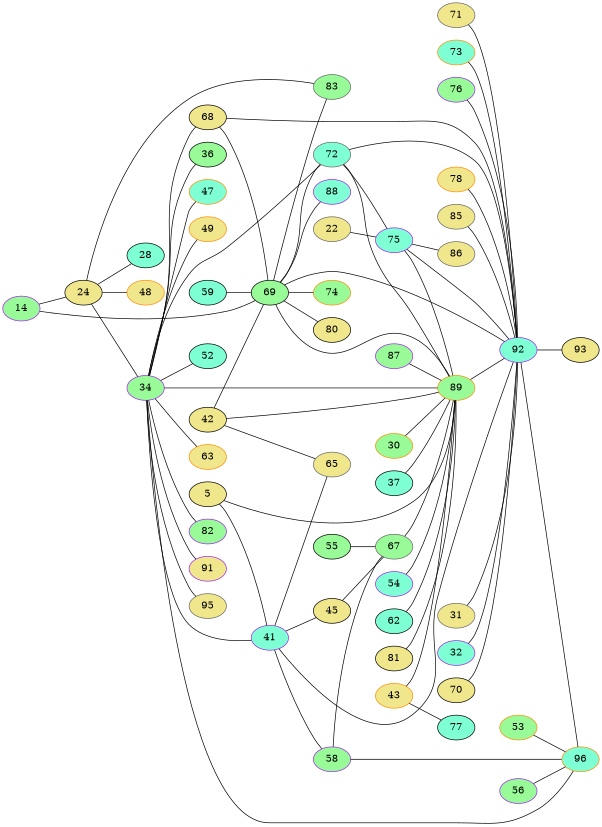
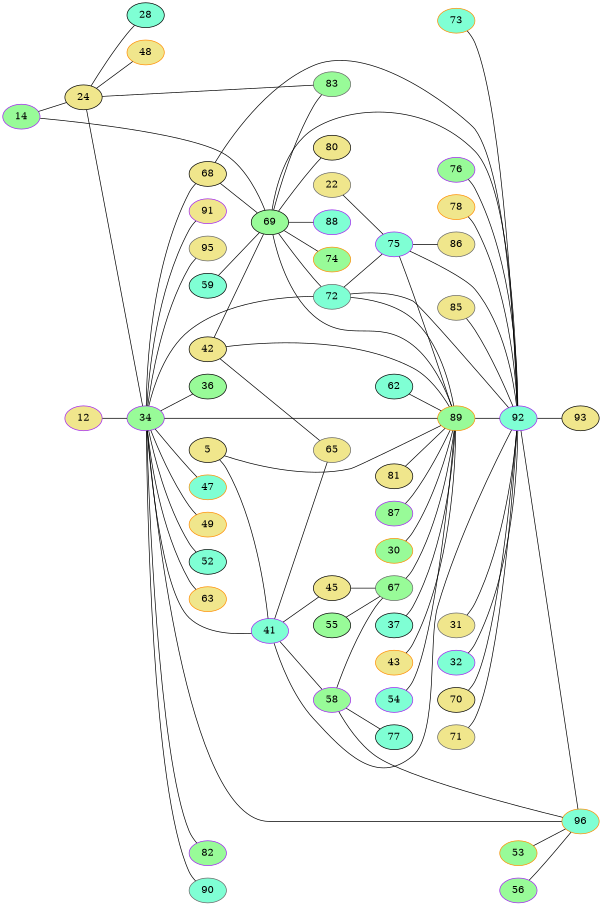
node "12": added
edge "43" -- "77": now "58" -- "77"
node "90": added
